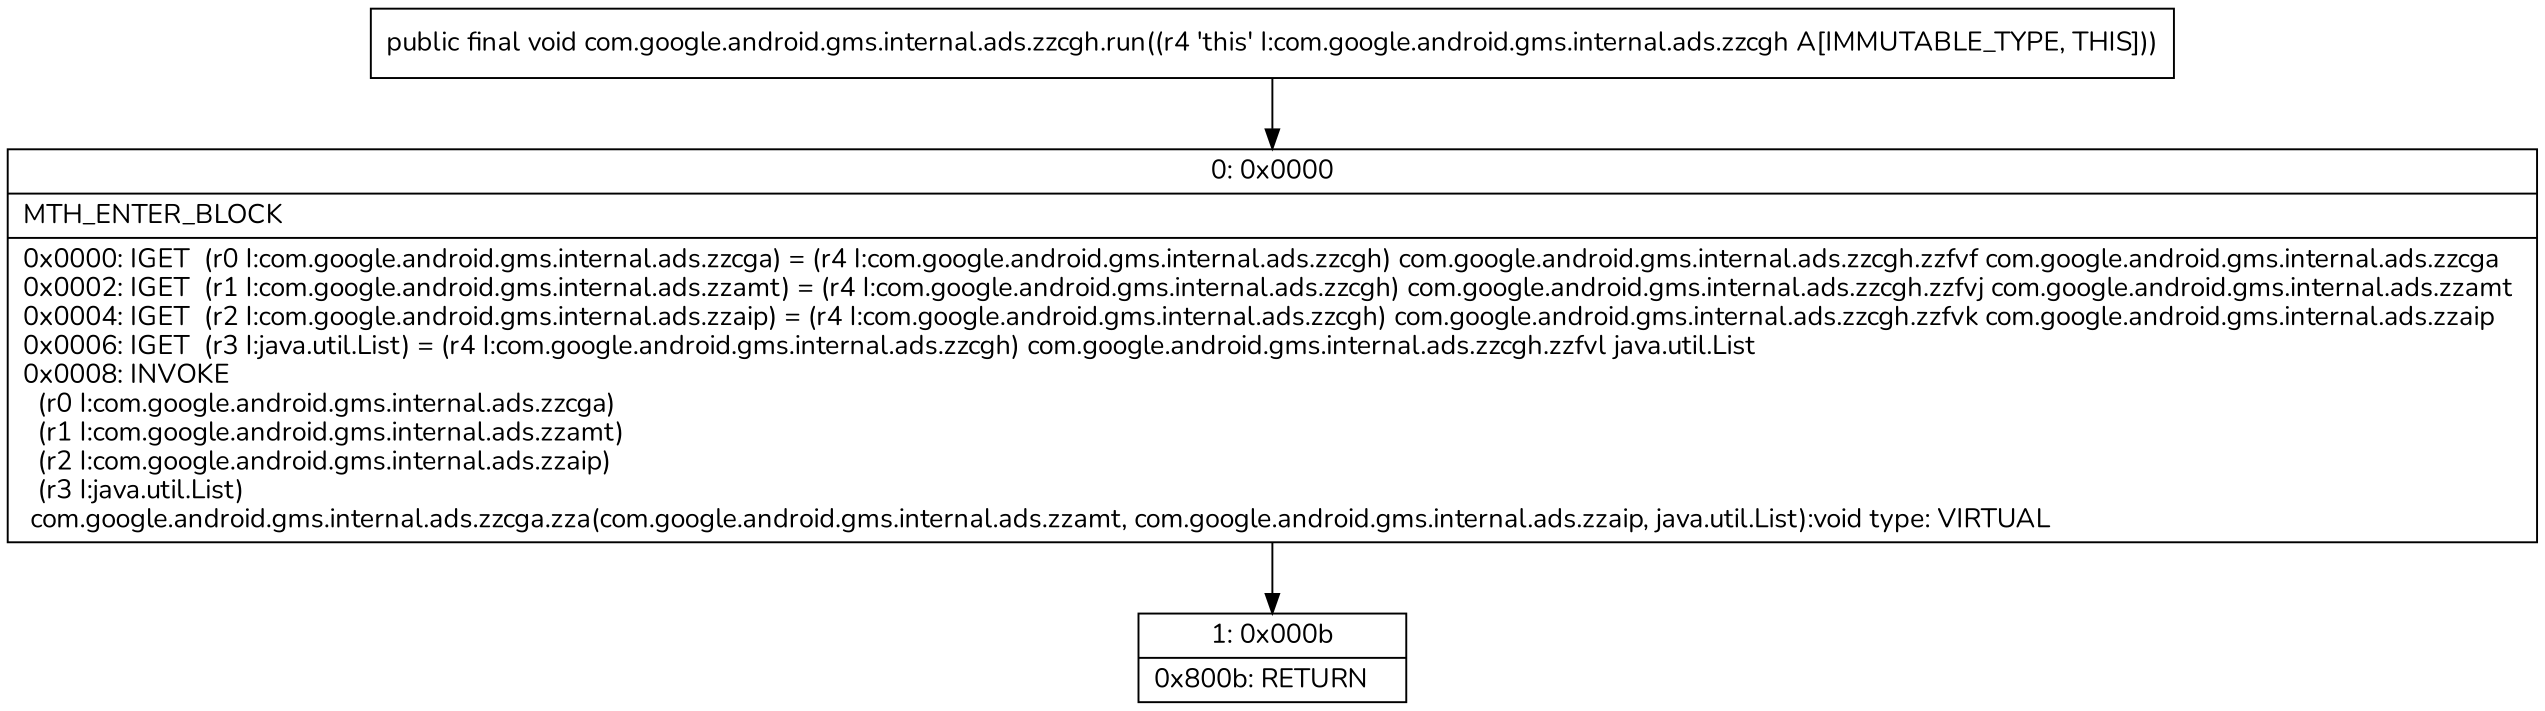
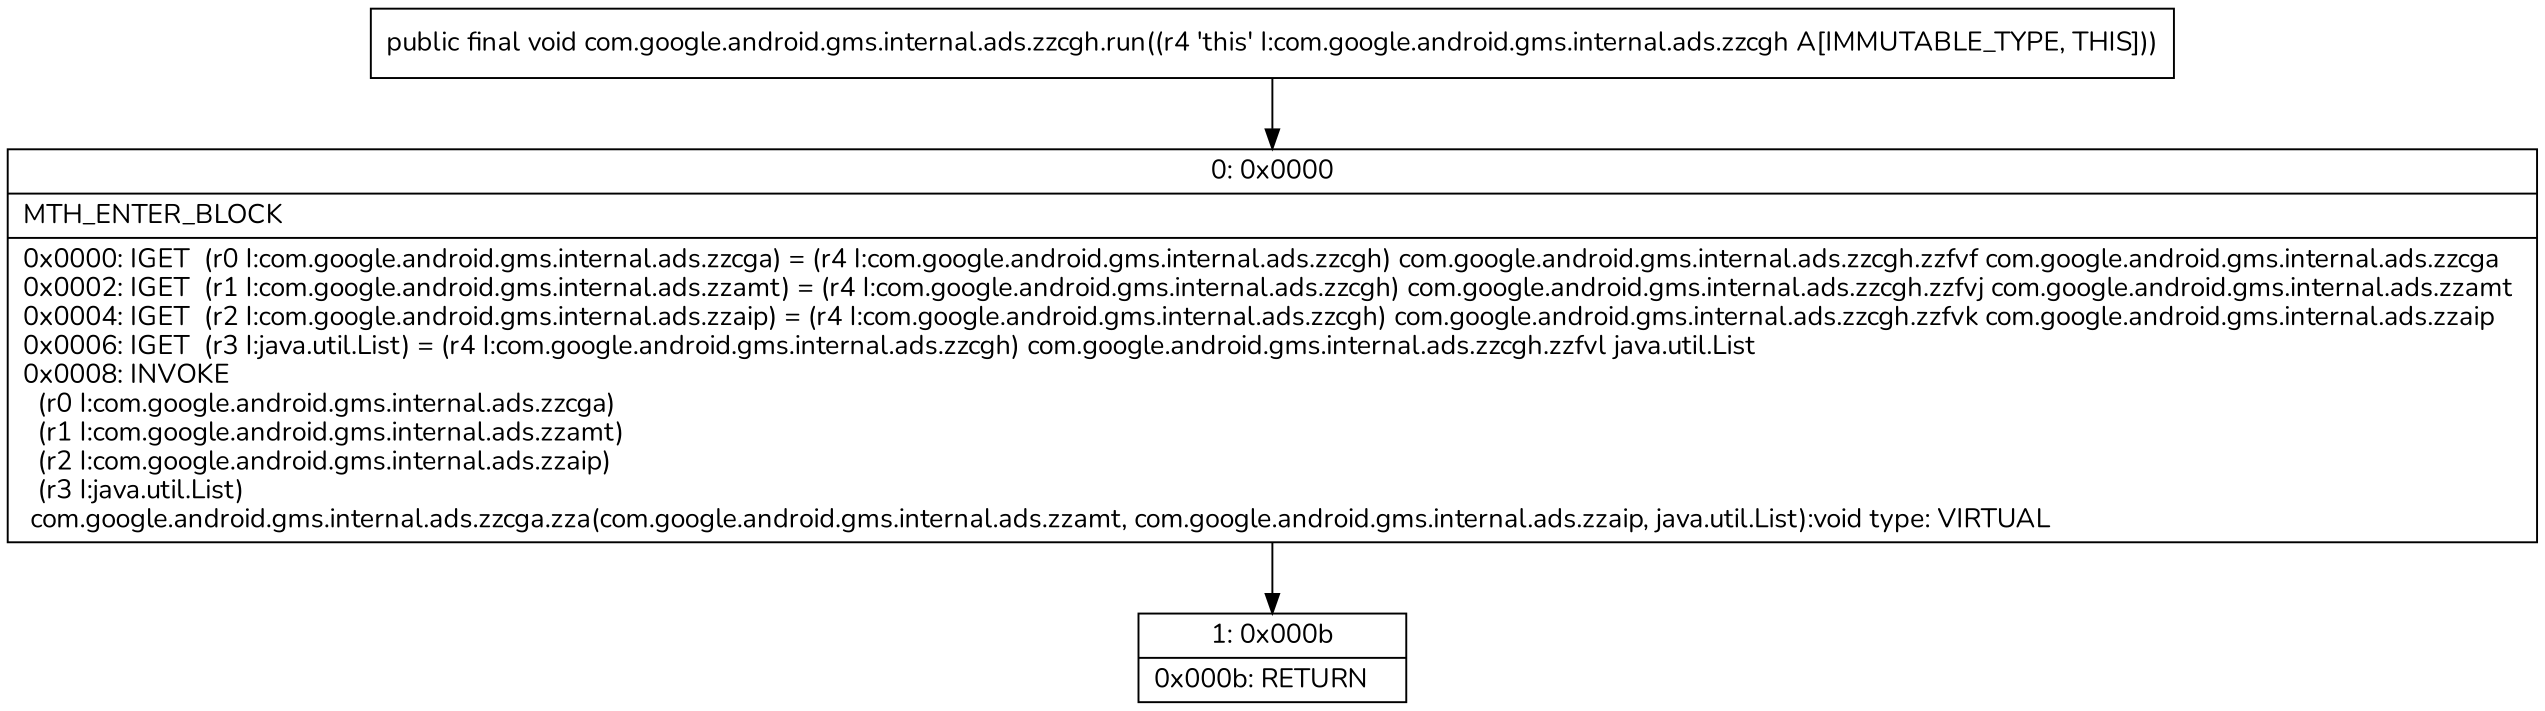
node "1: 0x000b": text "0x800b: RETURN" -> "0x000b: RETURN"
